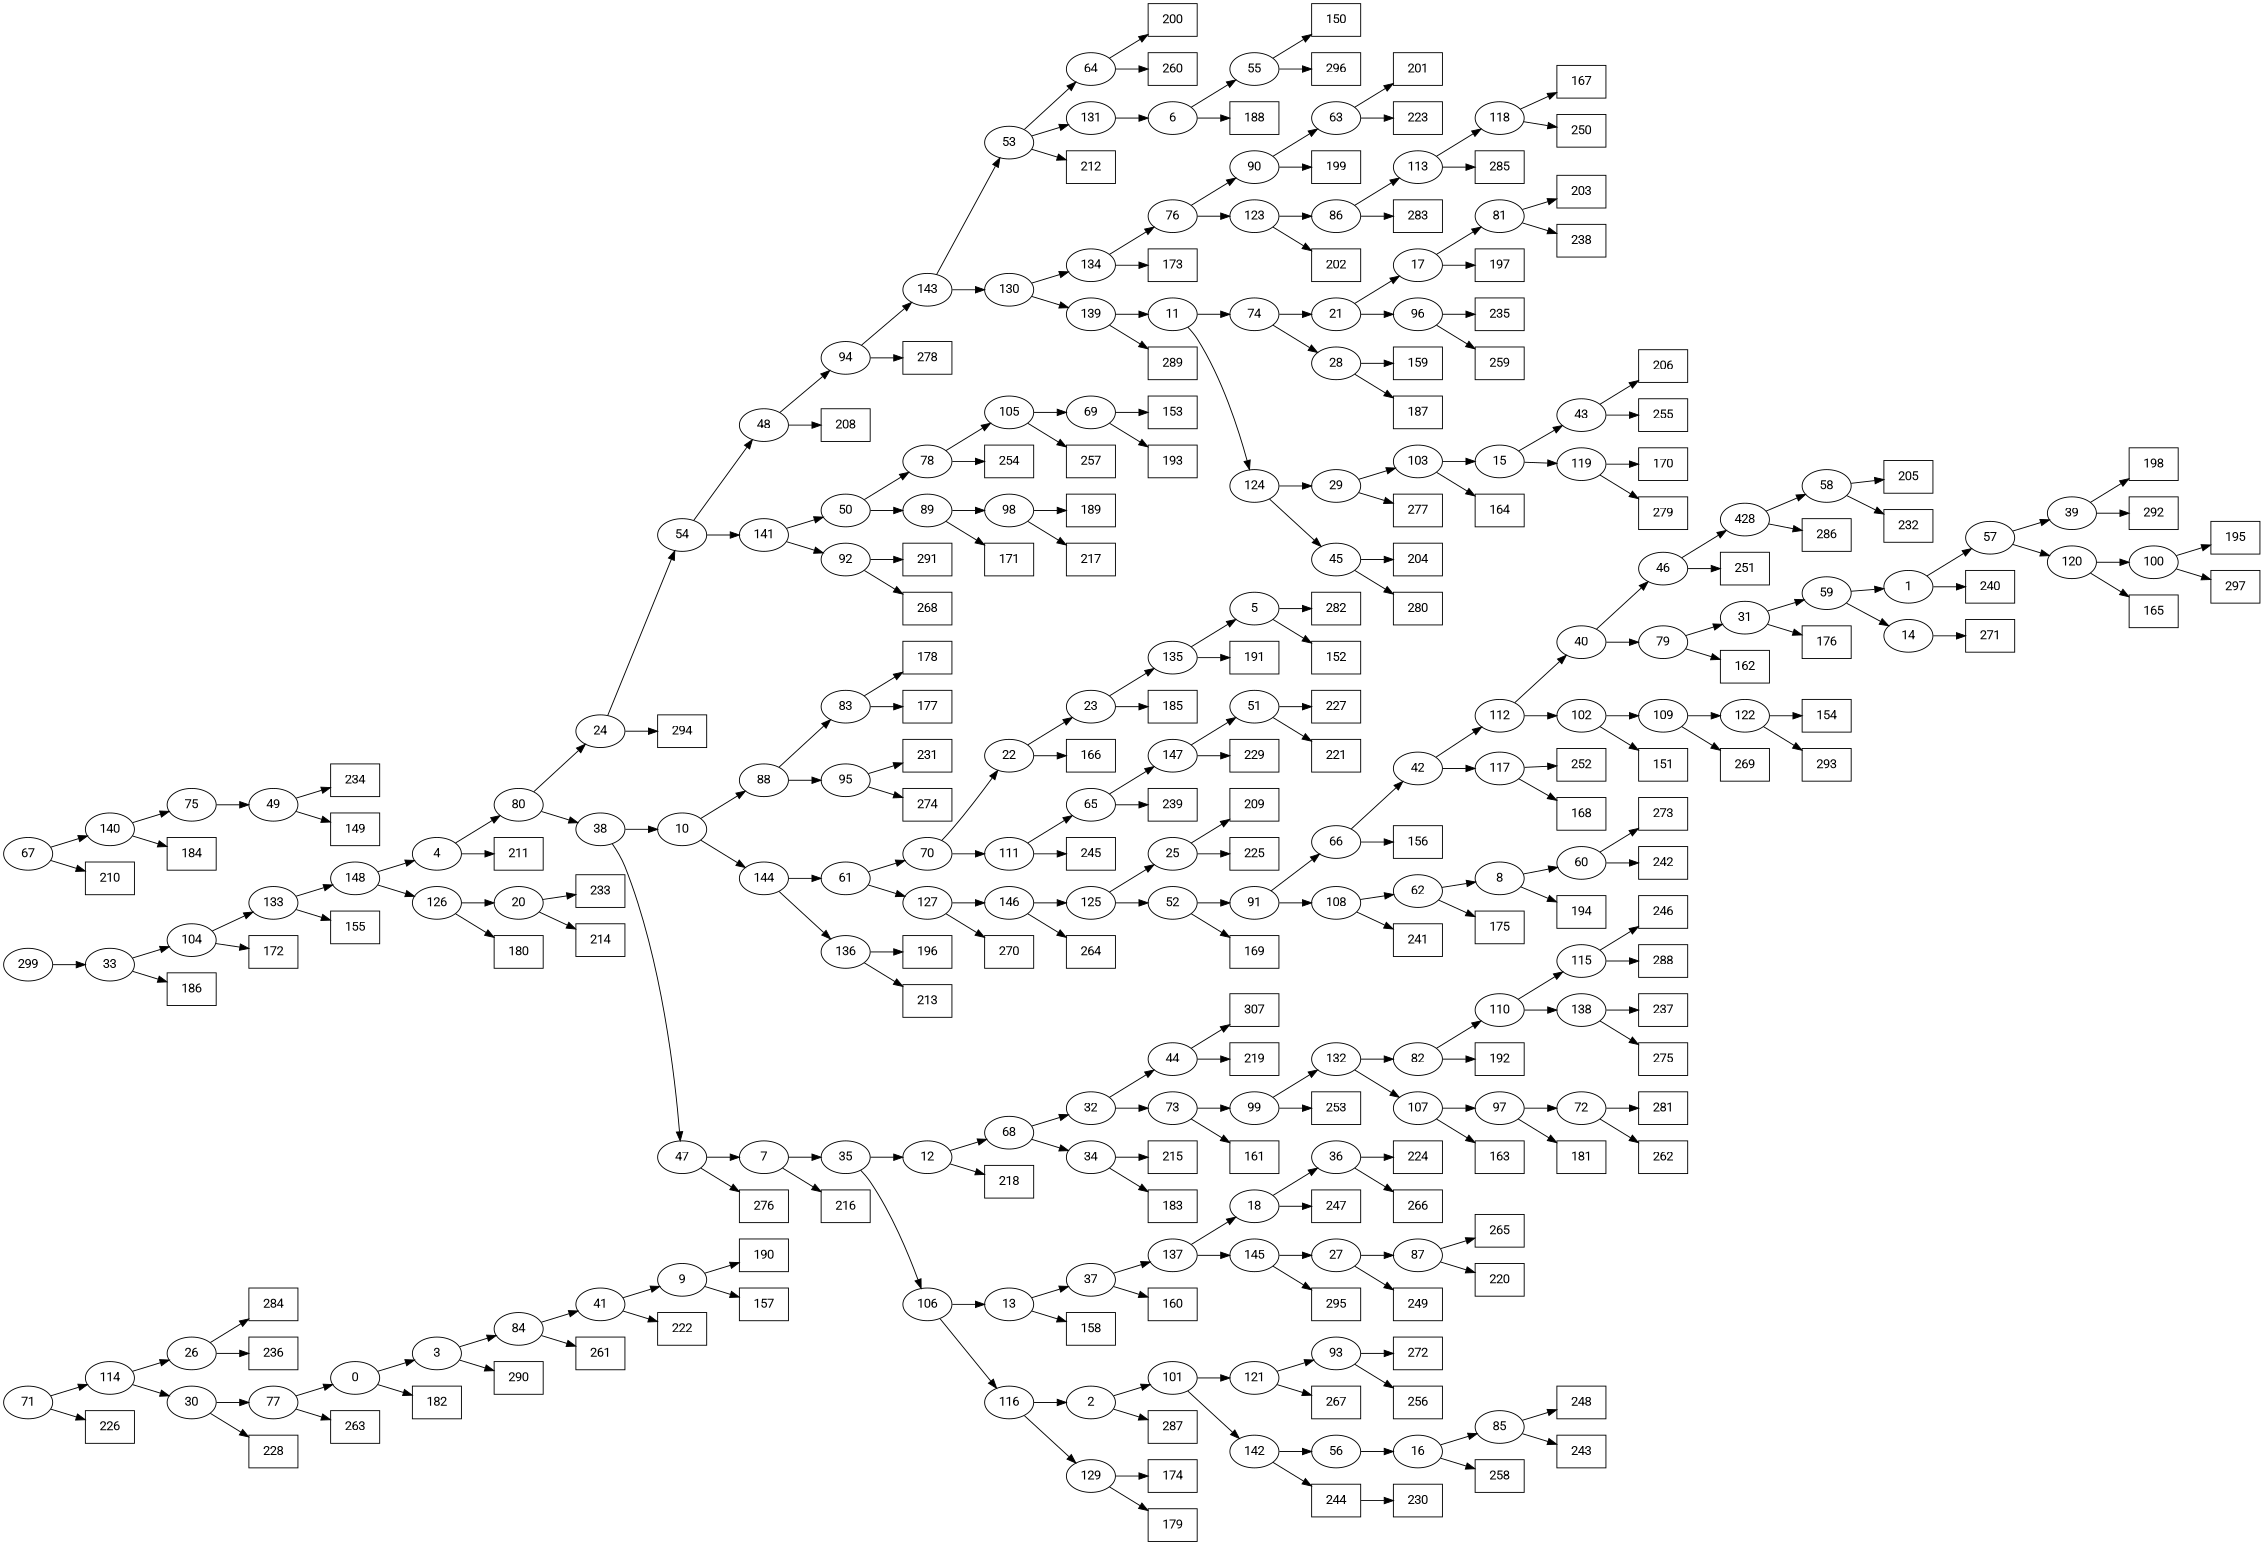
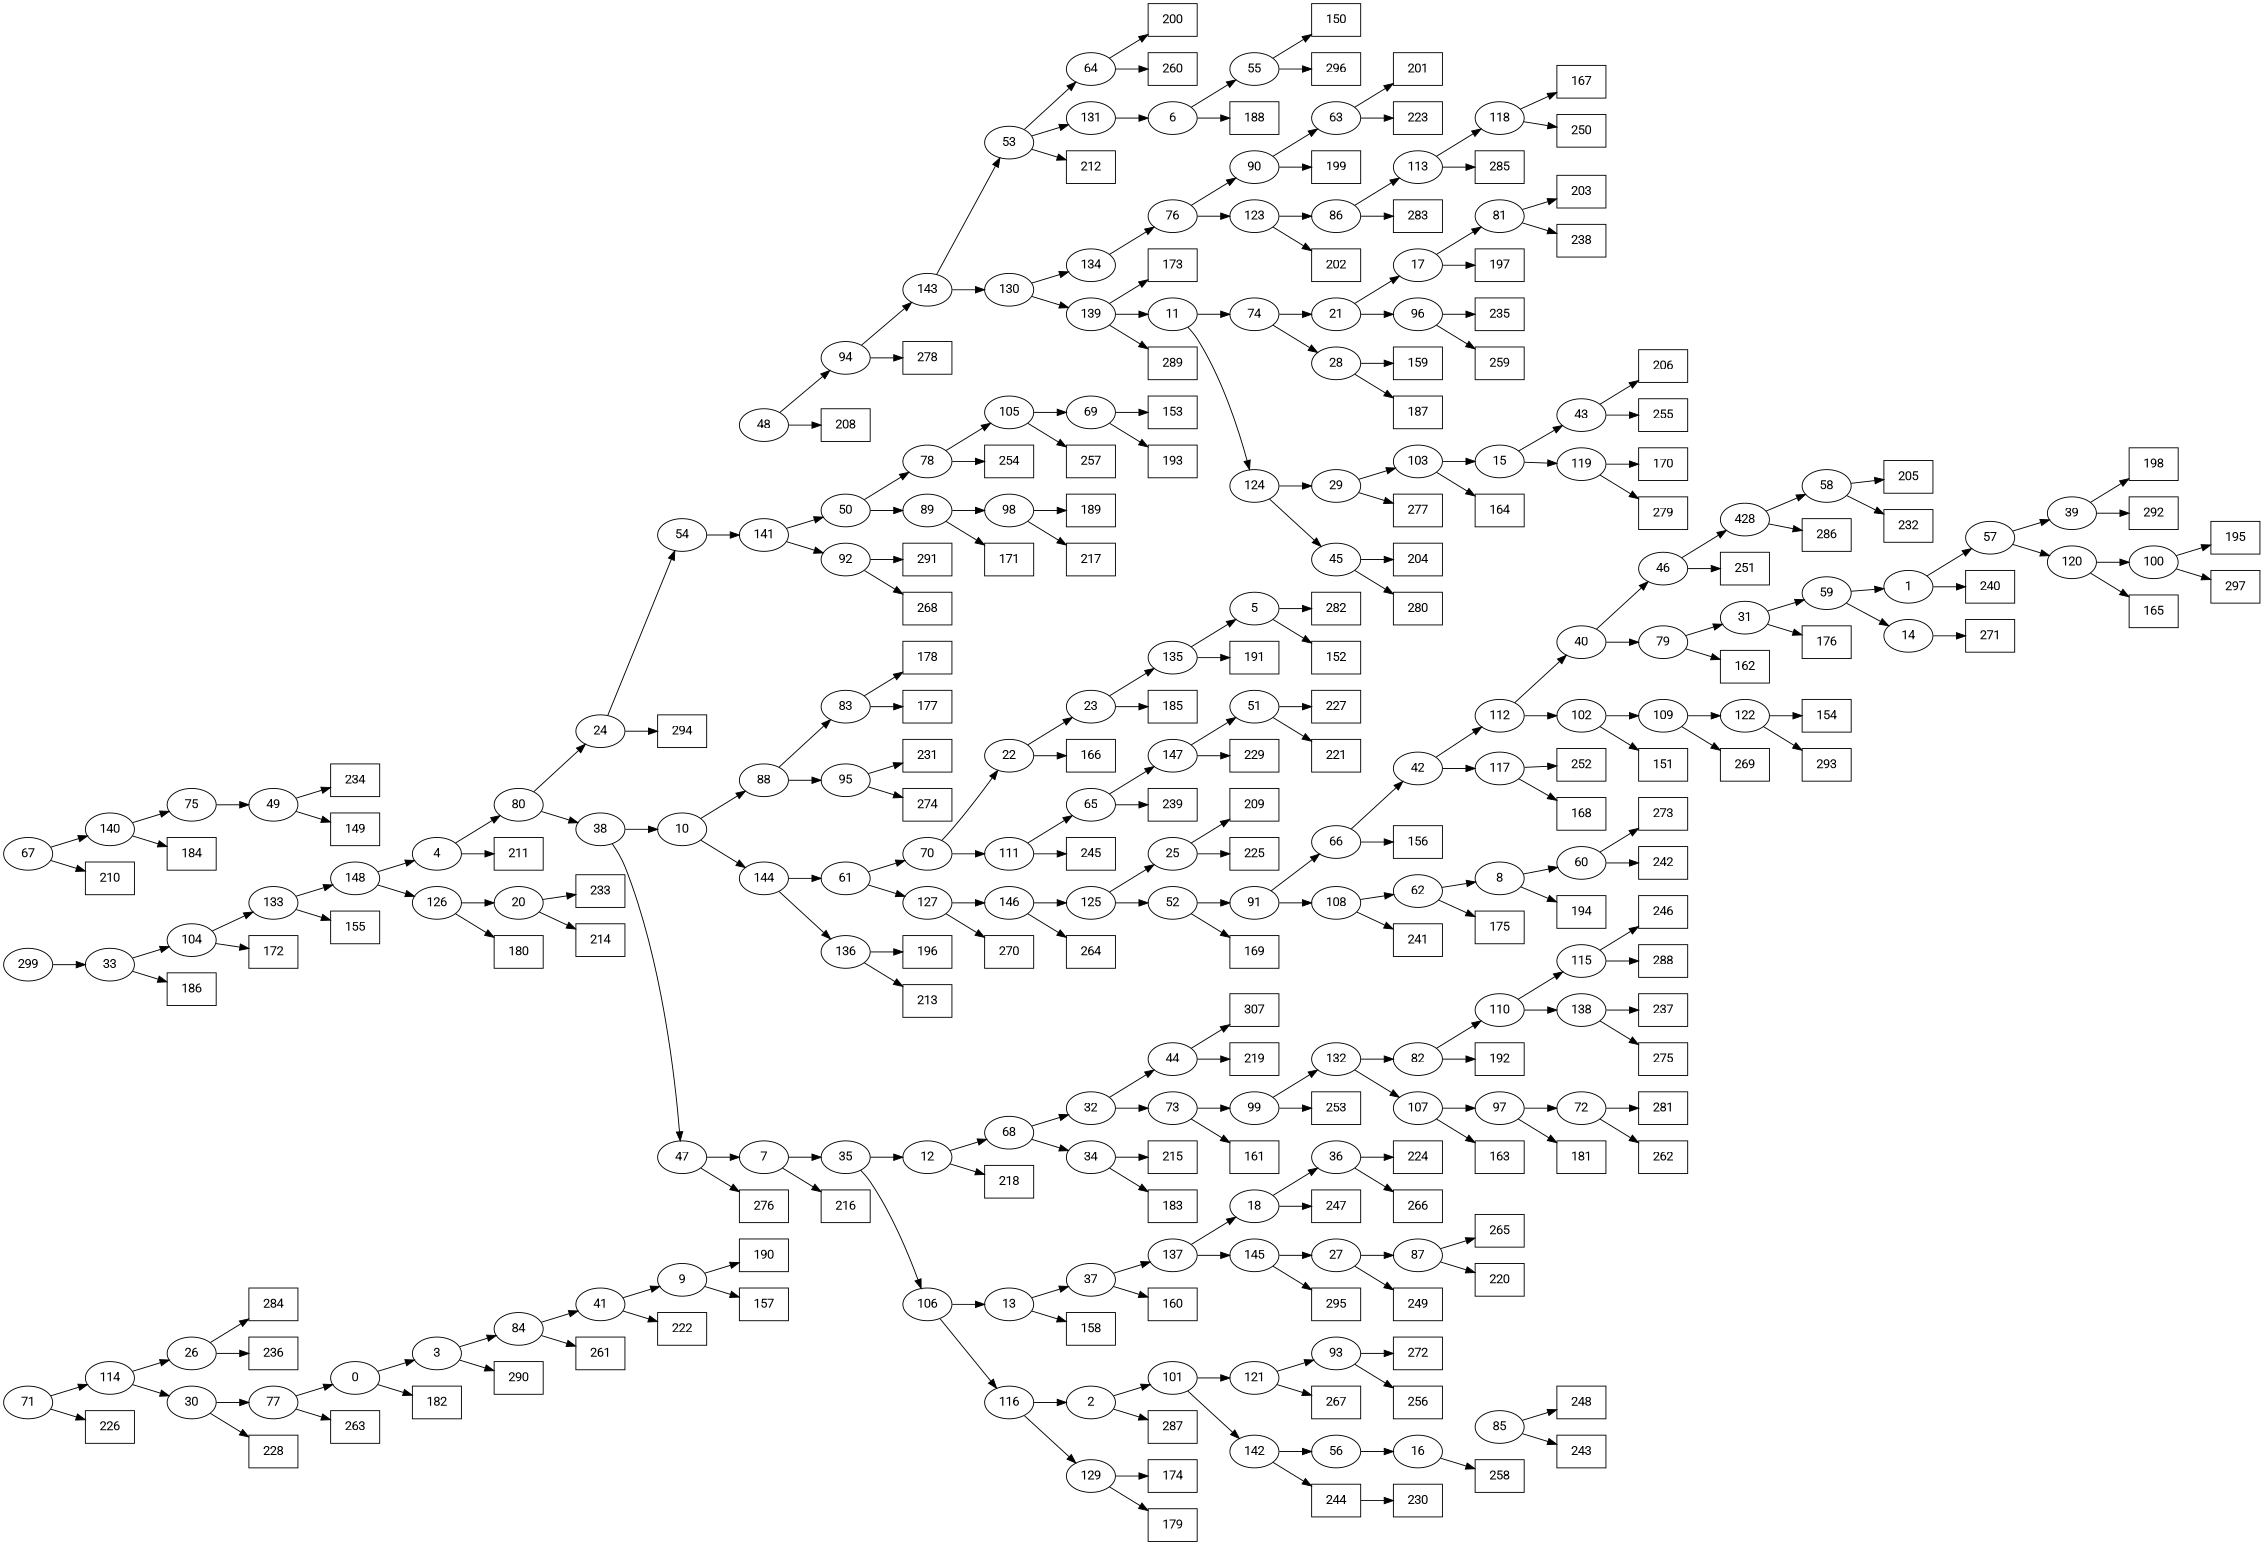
edge "134" -> "173": now "139" -> "173"
edge "54" -> "48": removed
edge "16" -> "85": removed
